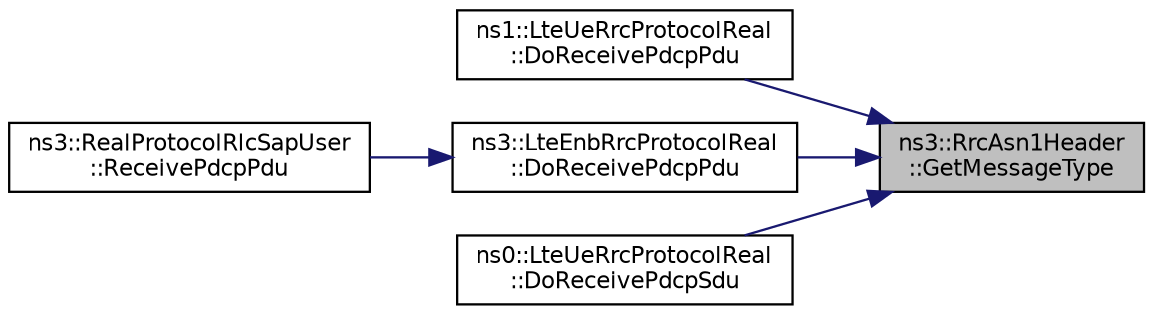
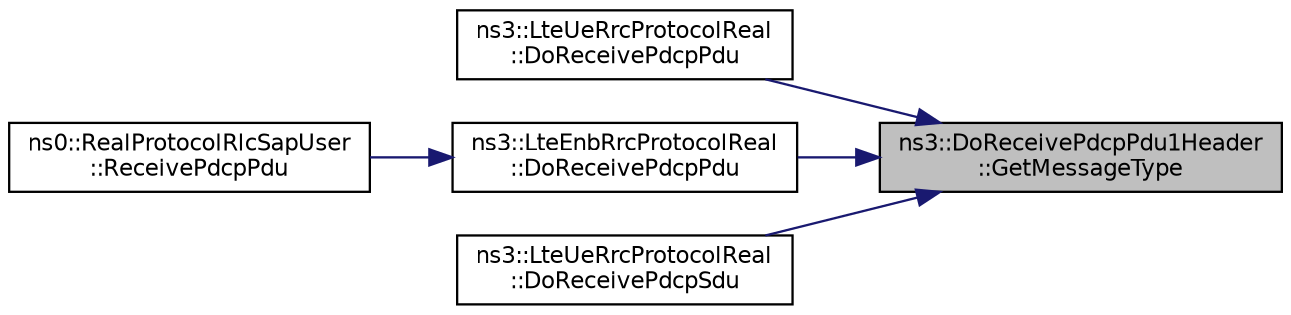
node "ns1::LteUeRrcProtocolReal ::DoReceivePdcpPdu": label "ns1::LteUeRrcProtocolReal ::DoReceivePdcpPdu" -> "ns3::LteUeRrcProtocolReal ::DoReceivePdcpPdu"
node "ns3::RealProtocolRlcSapUser ::ReceivePdcpPdu": label "ns3::RealProtocolRlcSapUser ::ReceivePdcpPdu" -> "ns0::RealProtocolRlcSapUser ::ReceivePdcpPdu"
node "ns3::RrcAsn1Header ::GetMessageType": label "ns3::RrcAsn1Header ::GetMessageType" -> "ns3::DoReceivePdcpPdu1Header ::GetMessageType"
node "ns0::LteUeRrcProtocolReal ::DoReceivePdcpSdu": label "ns0::LteUeRrcProtocolReal ::DoReceivePdcpSdu" -> "ns3::LteUeRrcProtocolReal ::DoReceivePdcpSdu"
